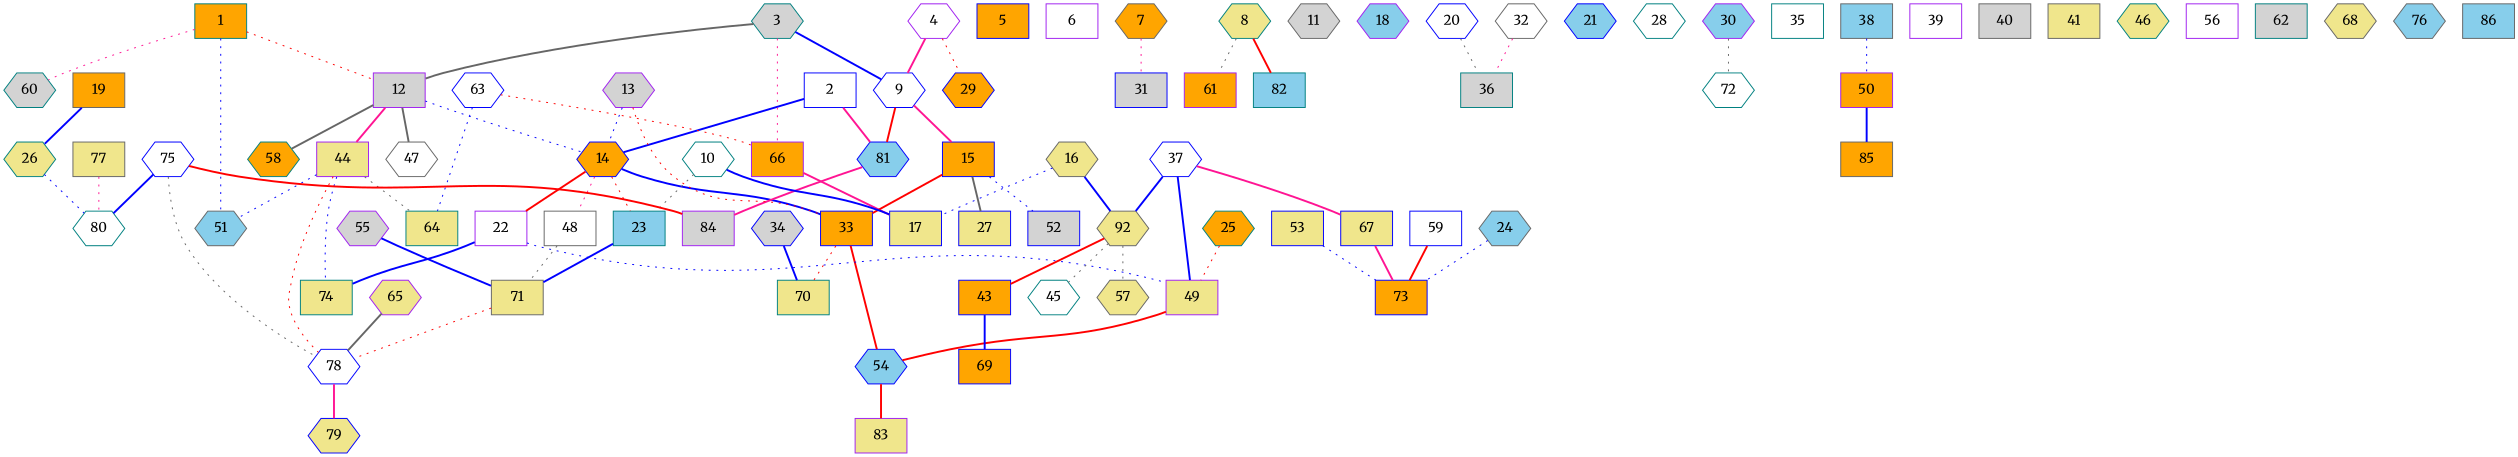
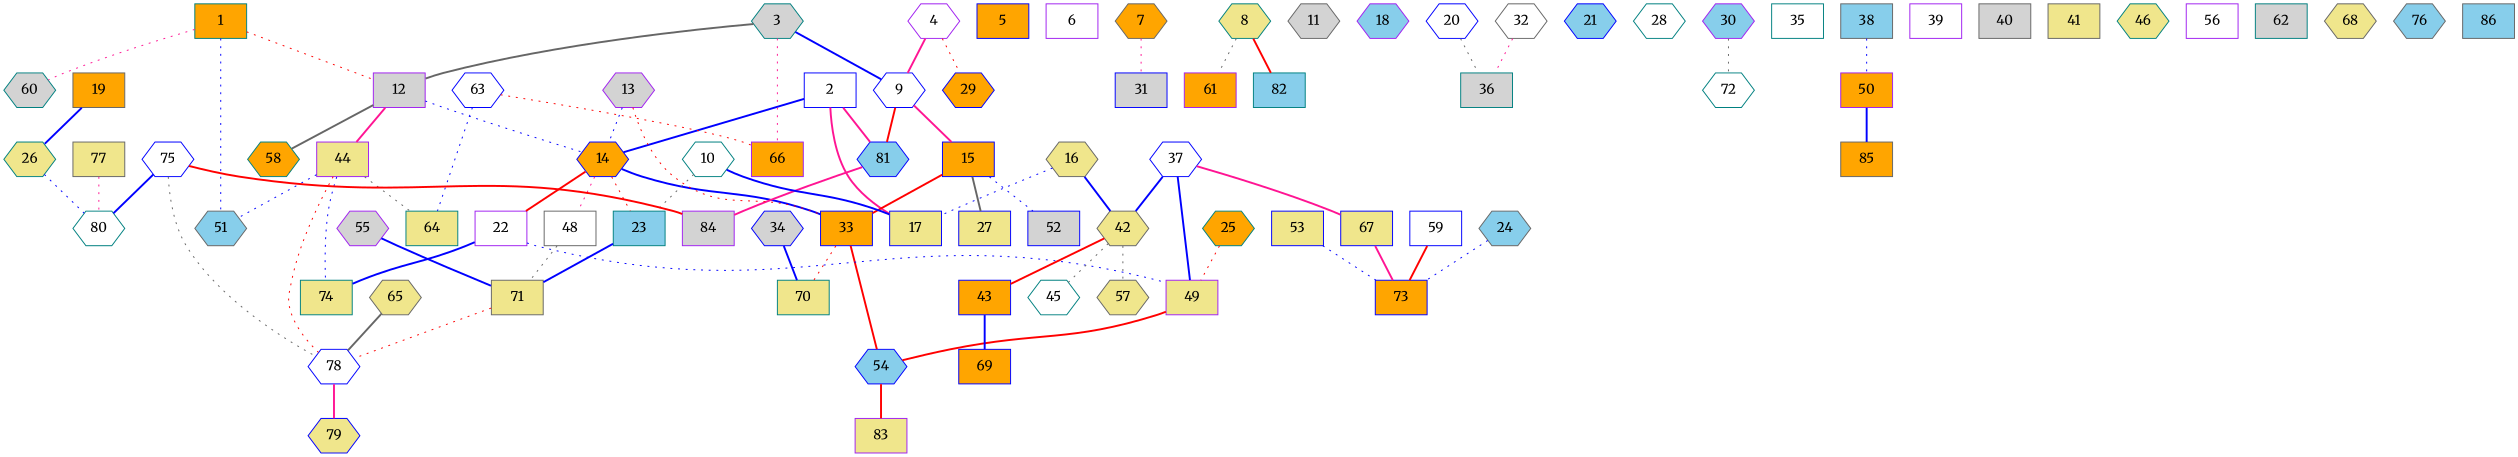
node "47": removed
edge "66" -- "17": now "2" -- "17"
node "92": label "92" -> "42"
node "65": color purple -> gray40
